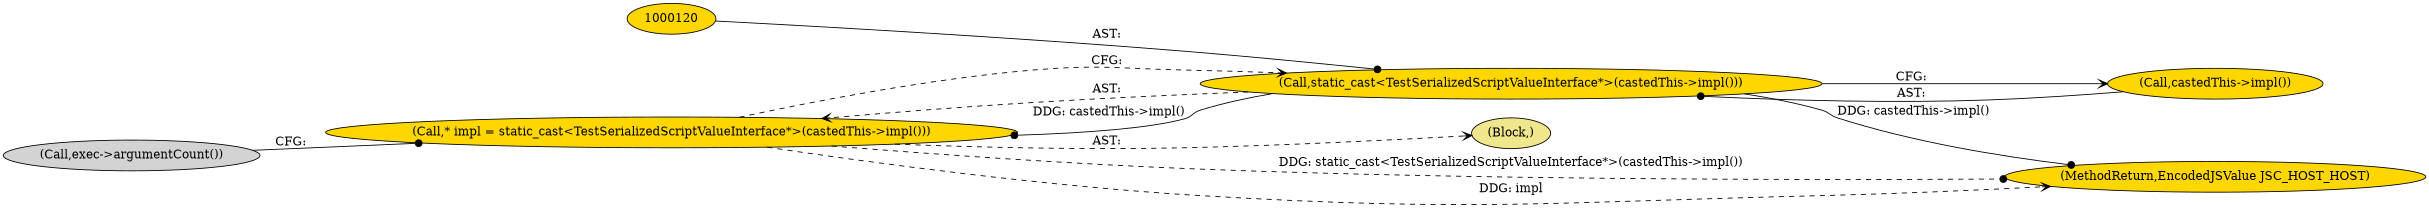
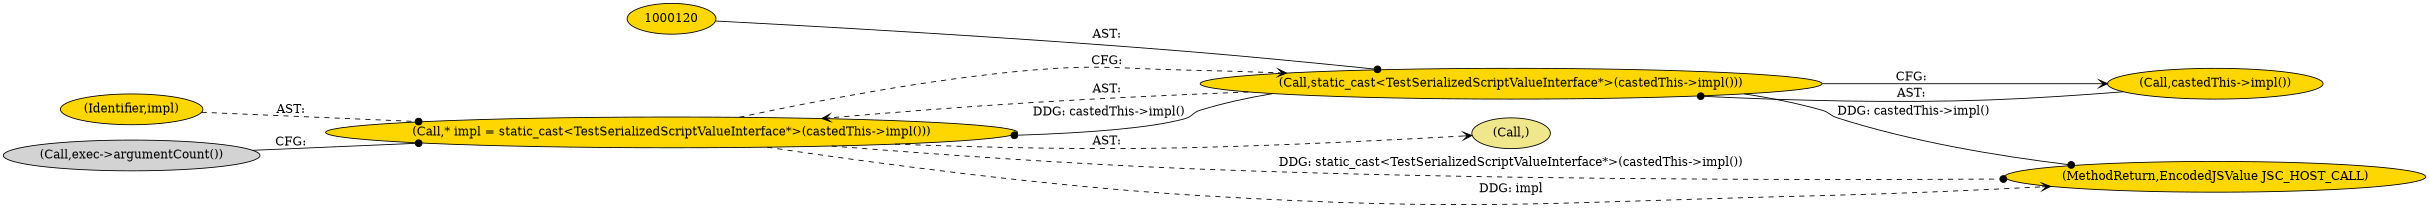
node "(Identifier,impl)": added
node "(Block,)": label "(Block,)" -> "(Call,)"
node "(MethodReturn,EncodedJSValue JSC_HOST_HOST)": label "(MethodReturn,EncodedJSValue JSC_HOST_HOST)" -> "(MethodReturn,EncodedJSValue JSC_HOST_CALL)"
